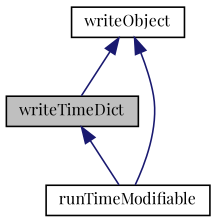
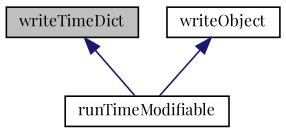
edge "writeTimeDict" -> "writeObject": removed
